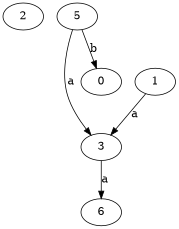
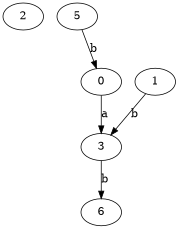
edge "5" -> "3": now "0" -> "3"
edge "1" -> "3": label "a" -> "b"
edge "3" -> "6": label "a" -> "b"
